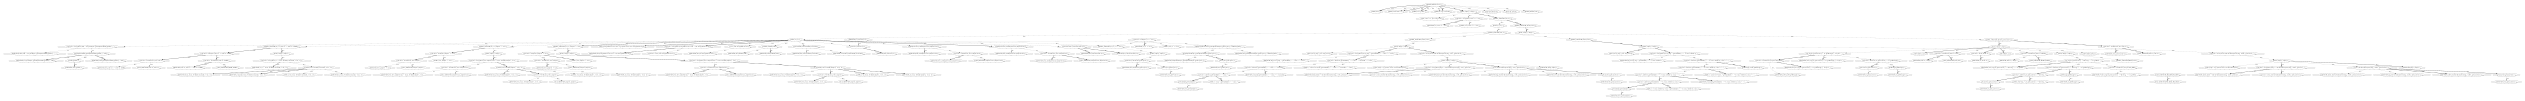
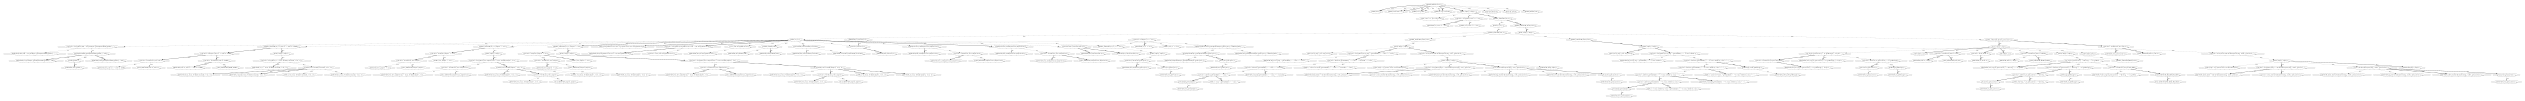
edge "(<operator>.fieldAccess,Project.MSG_DEBUG)" -> "(IDENTIFIER,ncdfe,ncdfe.getMessage())": now "(getMessage,ncdfe.getMessage())" -> "(IDENTIFIER,ncdfe,ncdfe.getMessage())"
edge "(<operator>.fieldAccess,Project.MSG_WARN)" -> "(FIELD_IDENTIFIER,MSG_WARN,MSG_WARN)": added, label "AST:"
